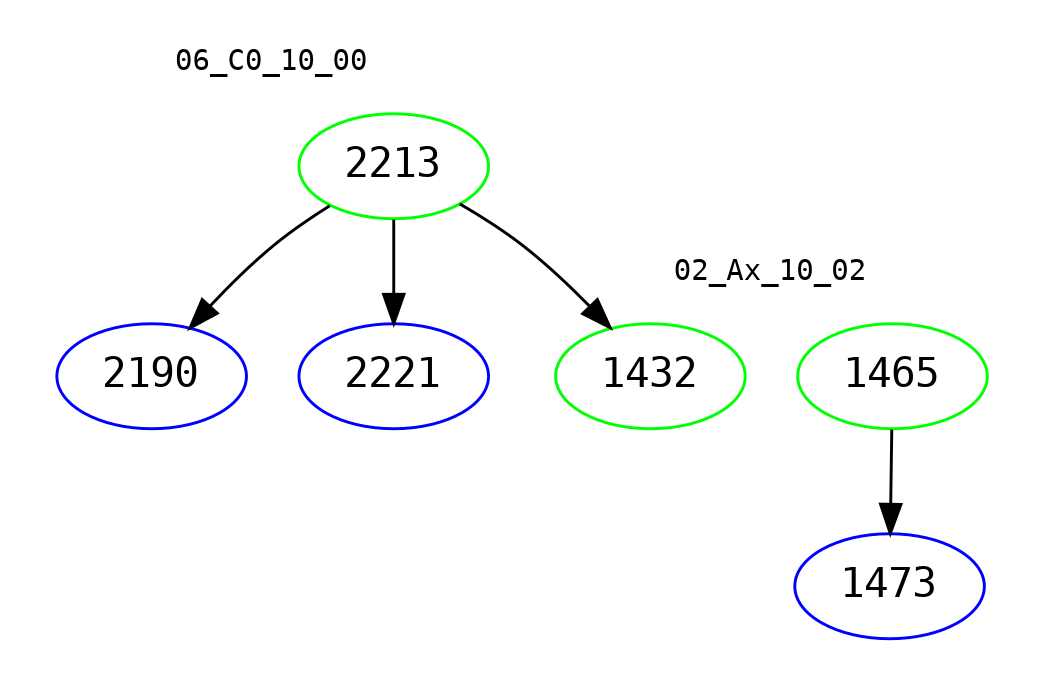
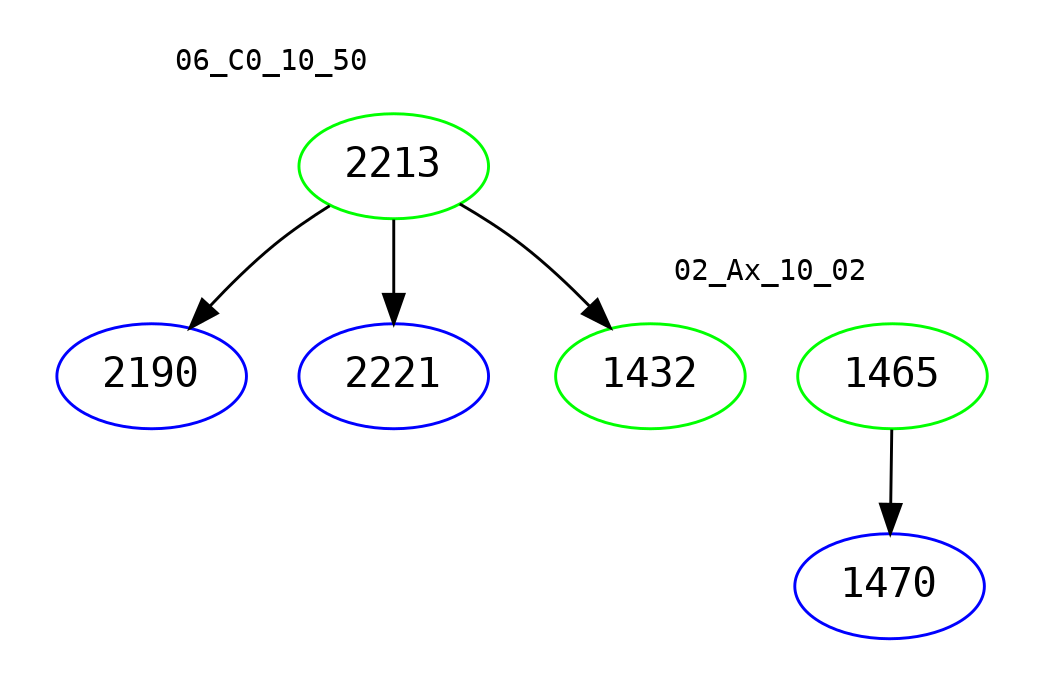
cluster "06_C0_10_00": label "06_C0_10_00" -> "06_C0_10_50"
node "1473": label "1473" -> "1470"
